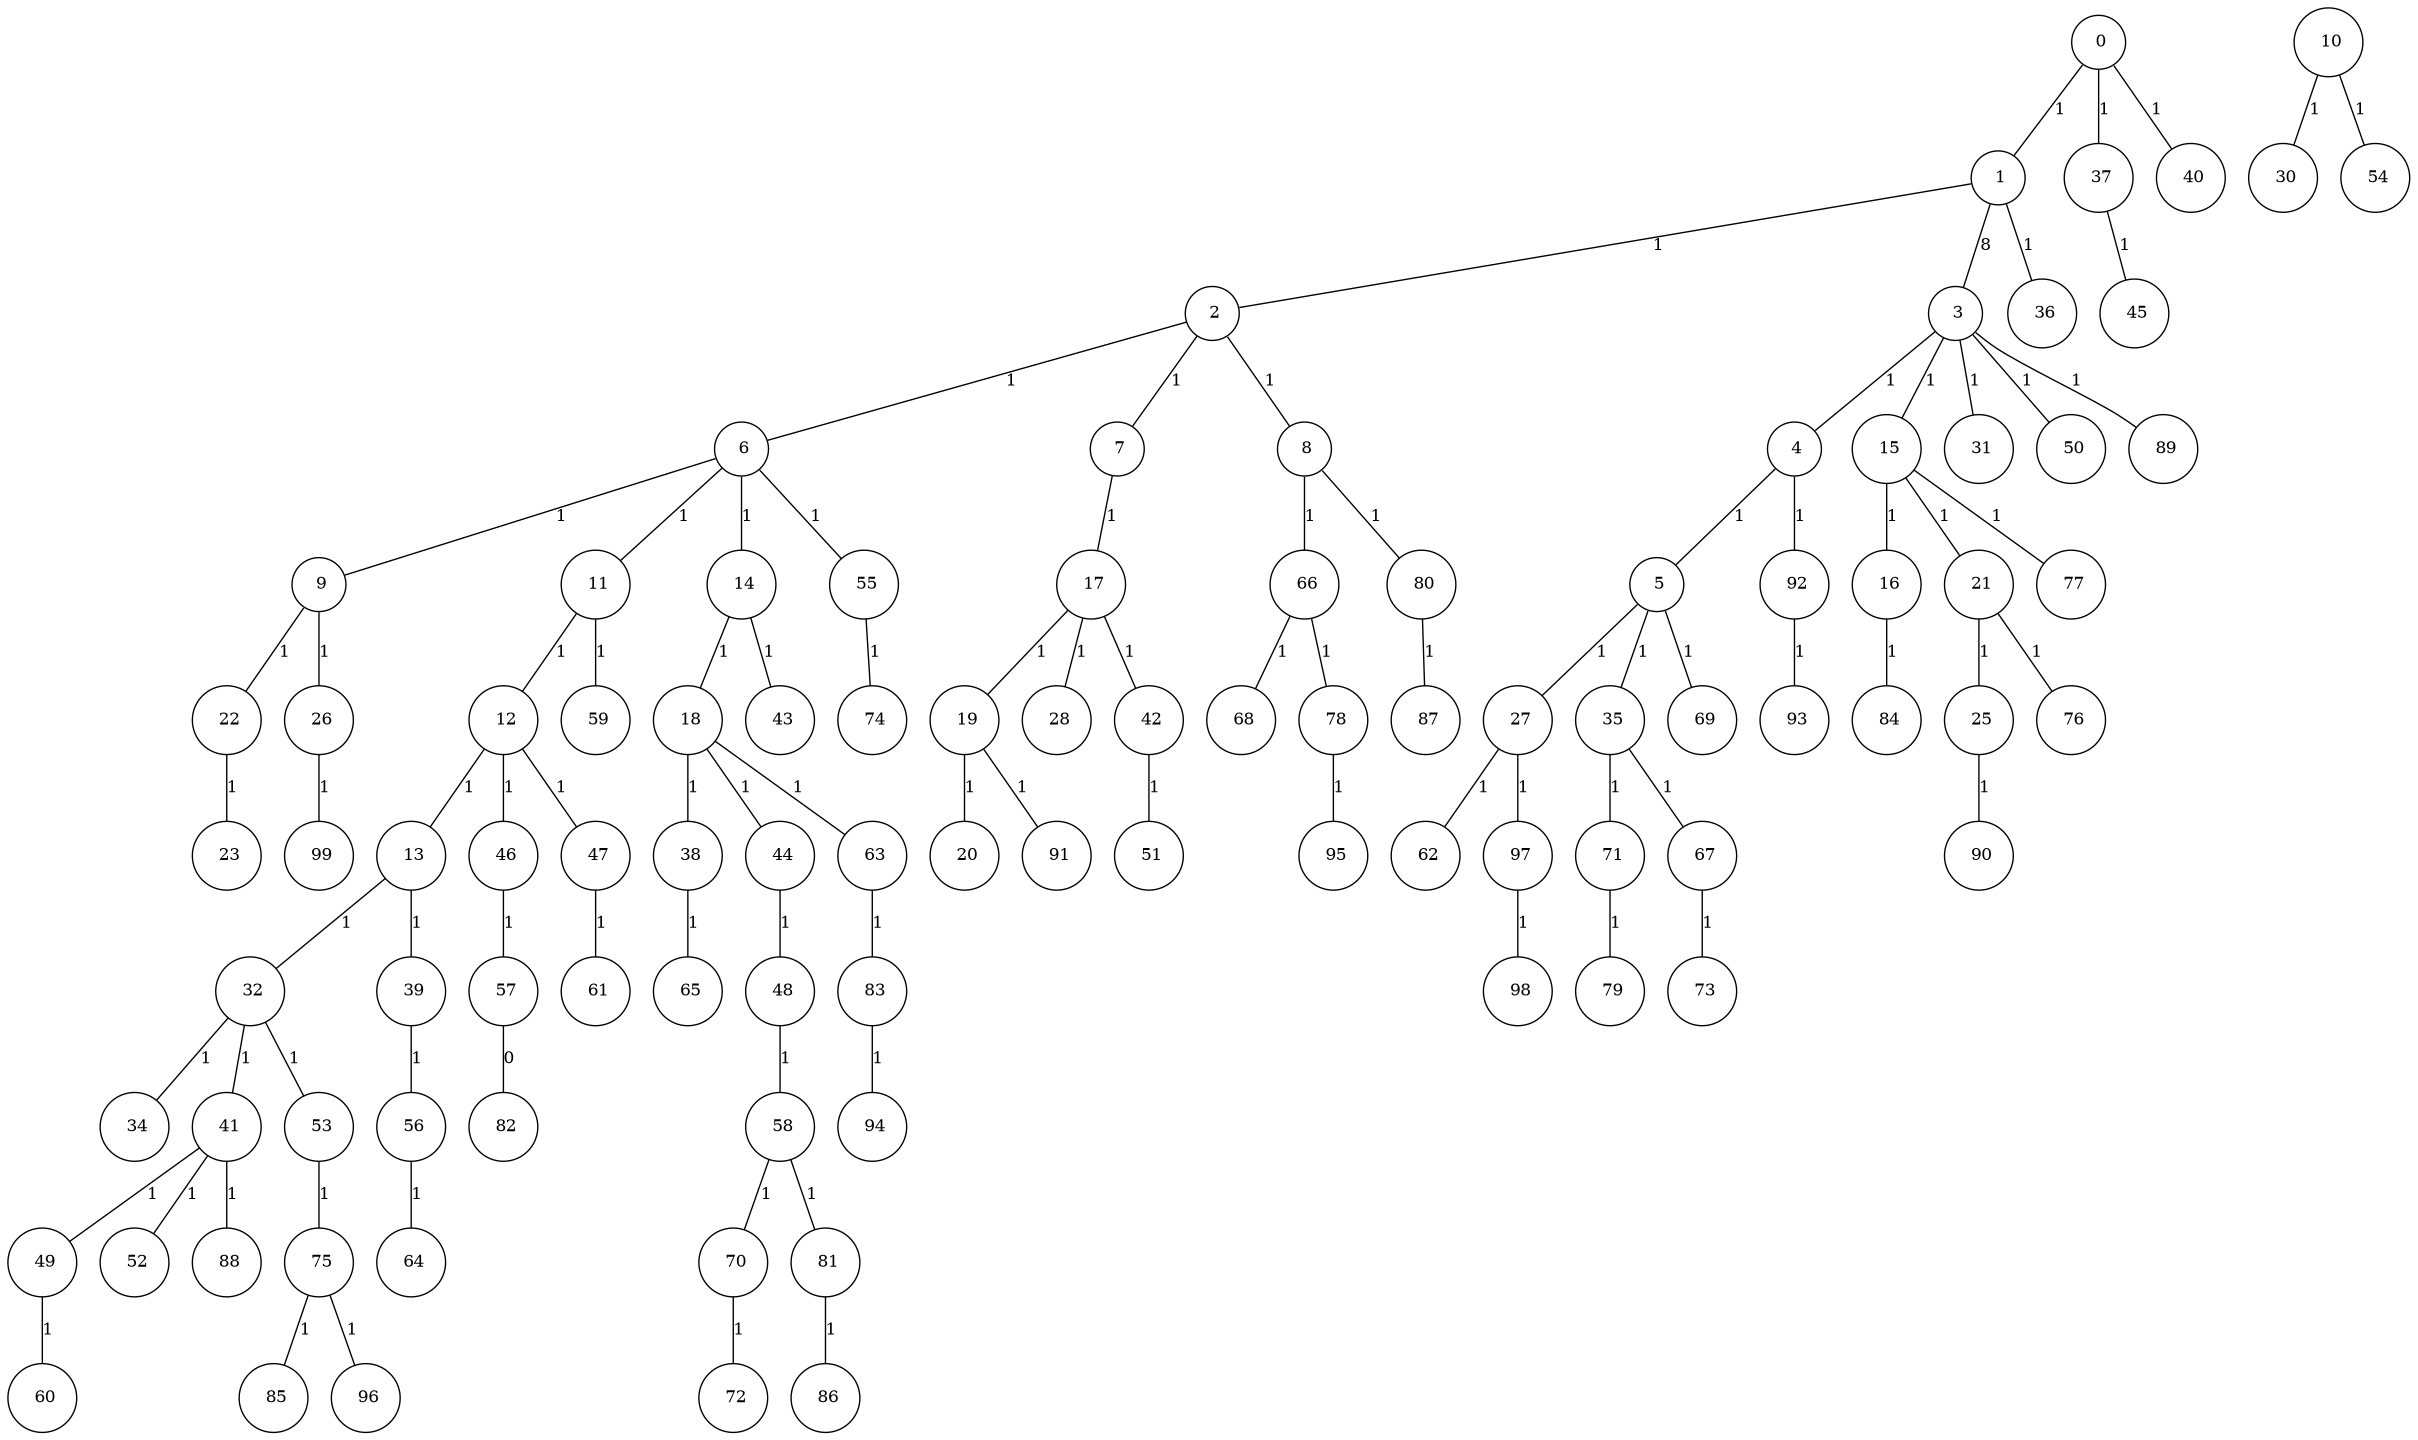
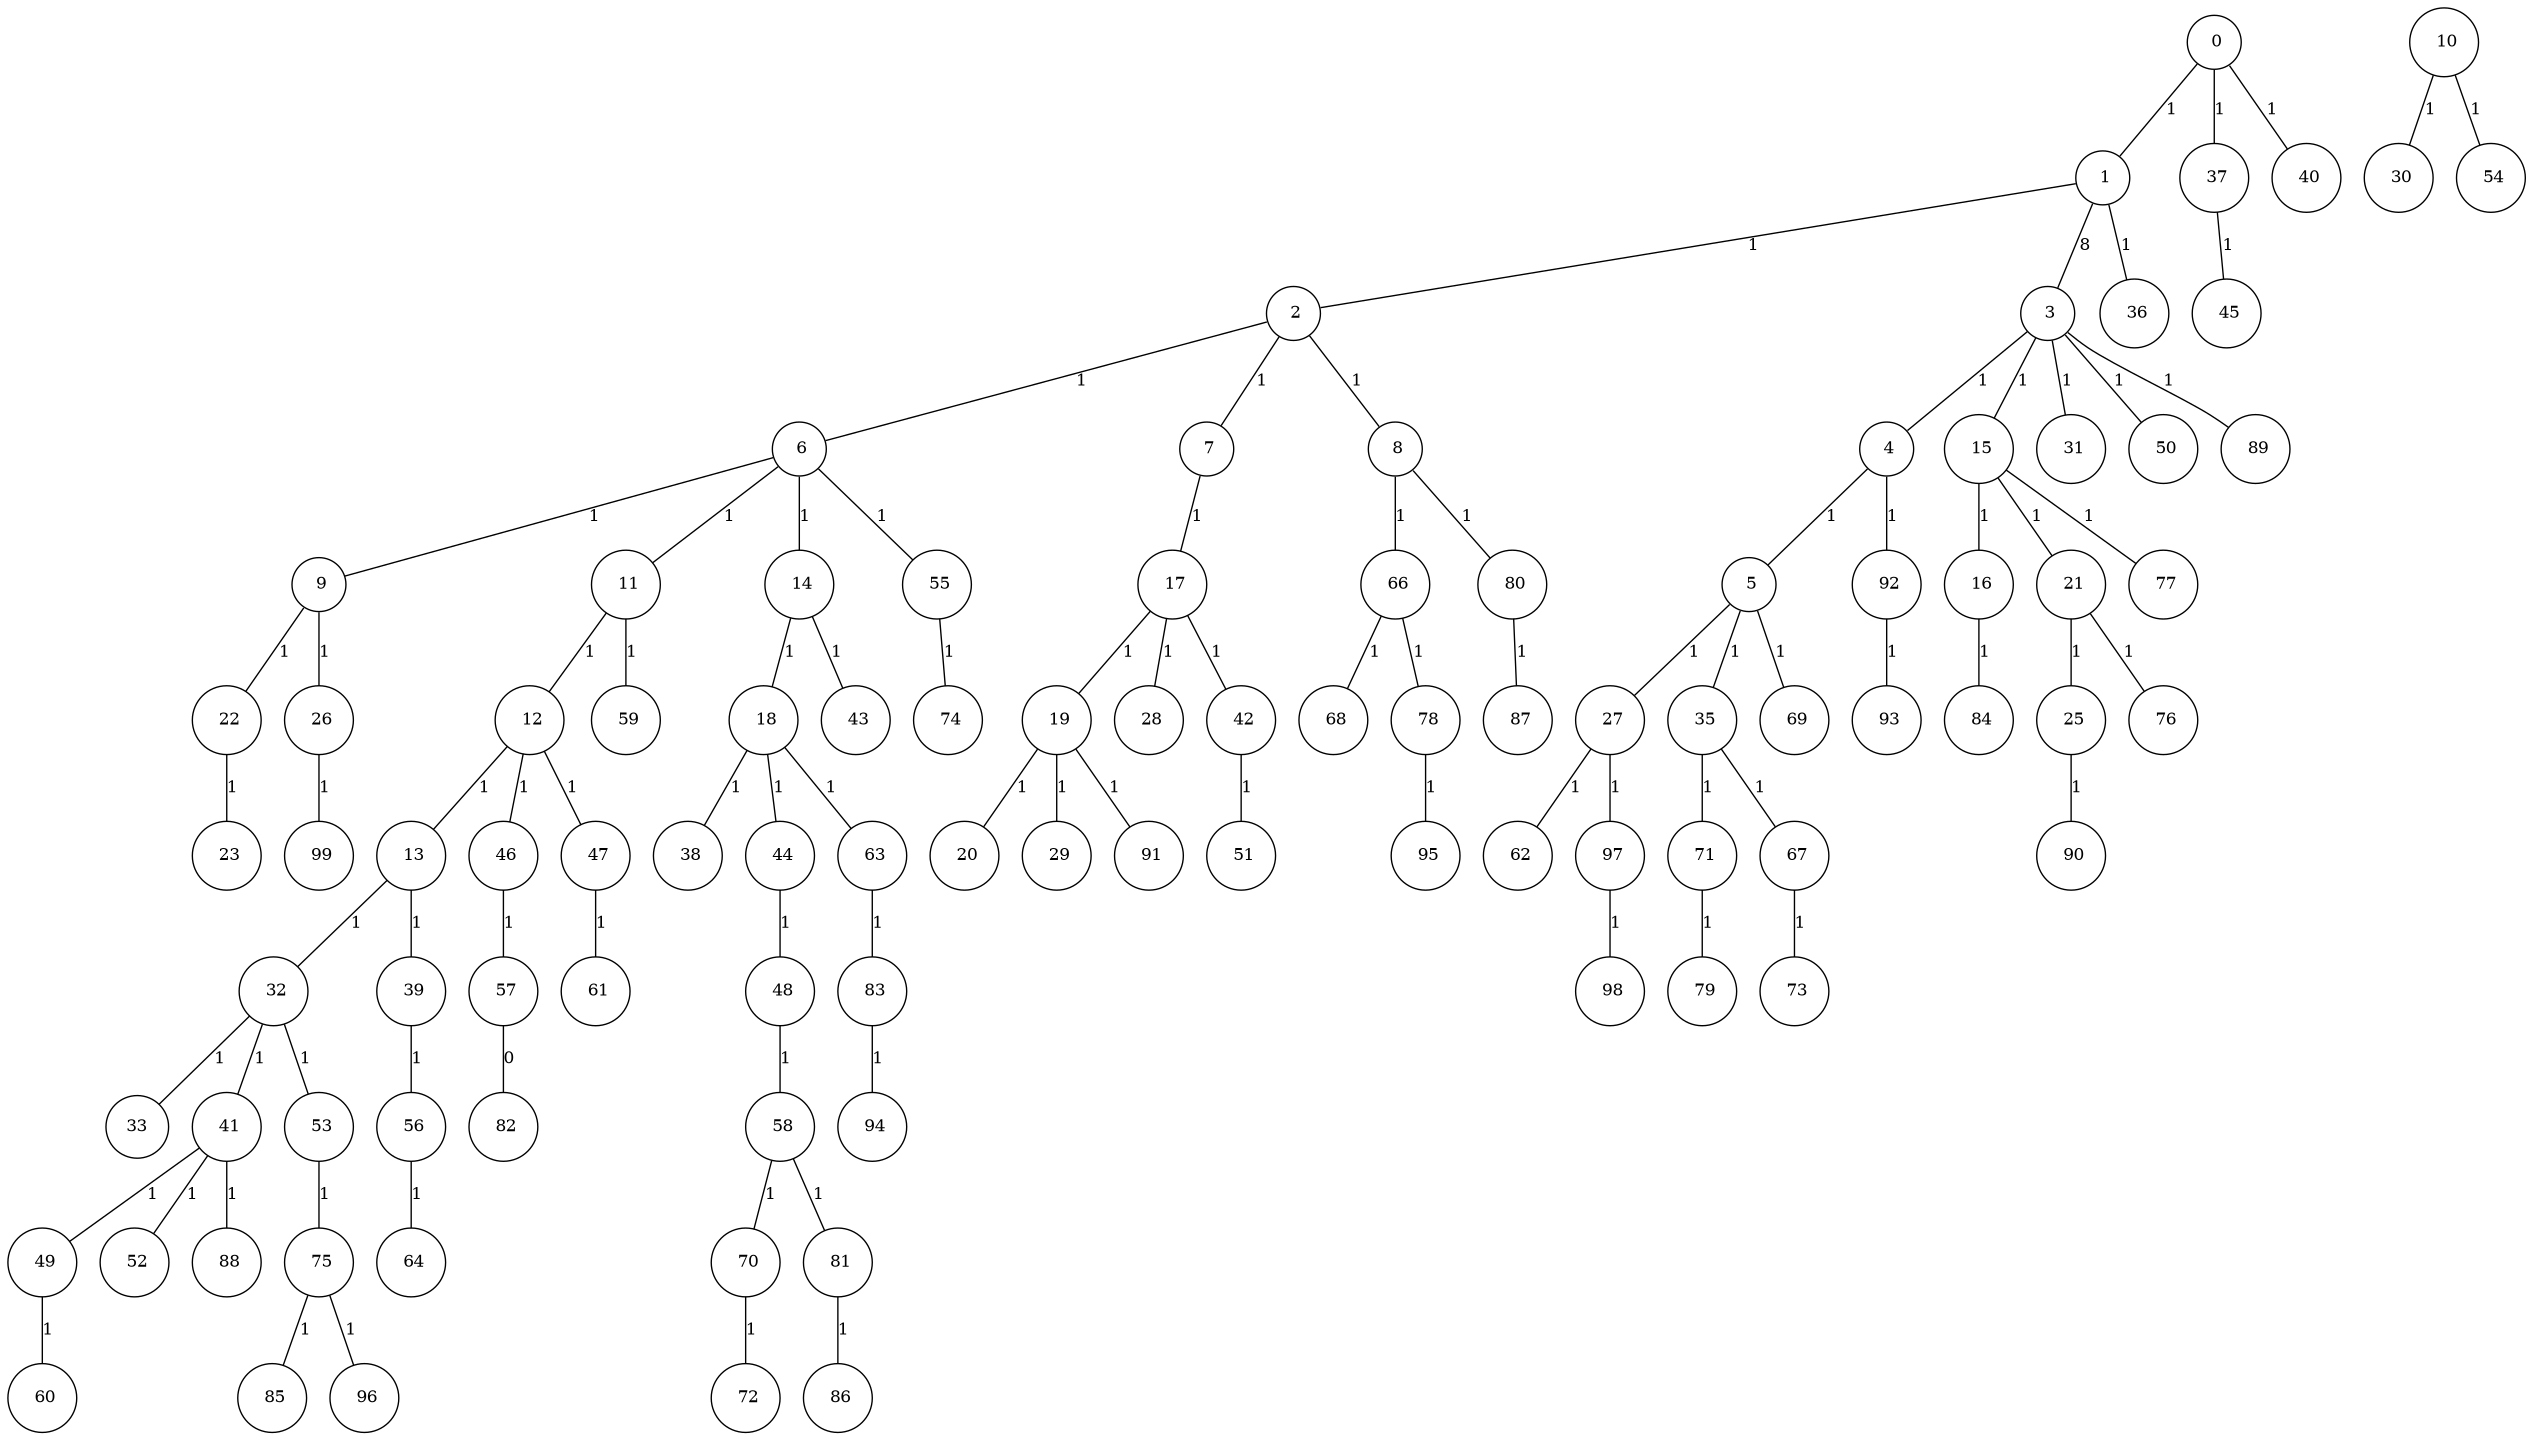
node "29": added
node "65": removed
node "34": label "34" -> "33"
